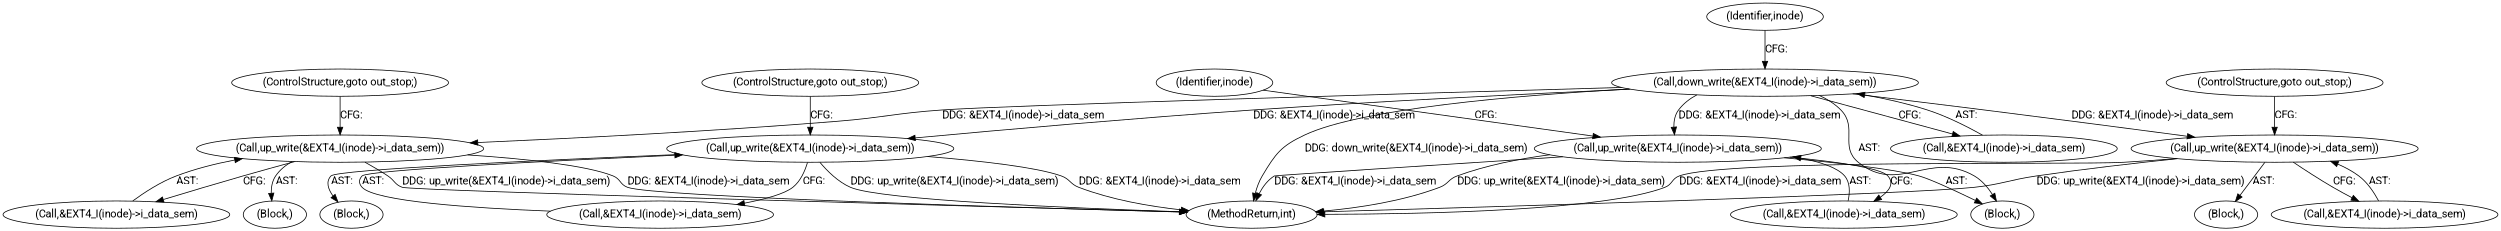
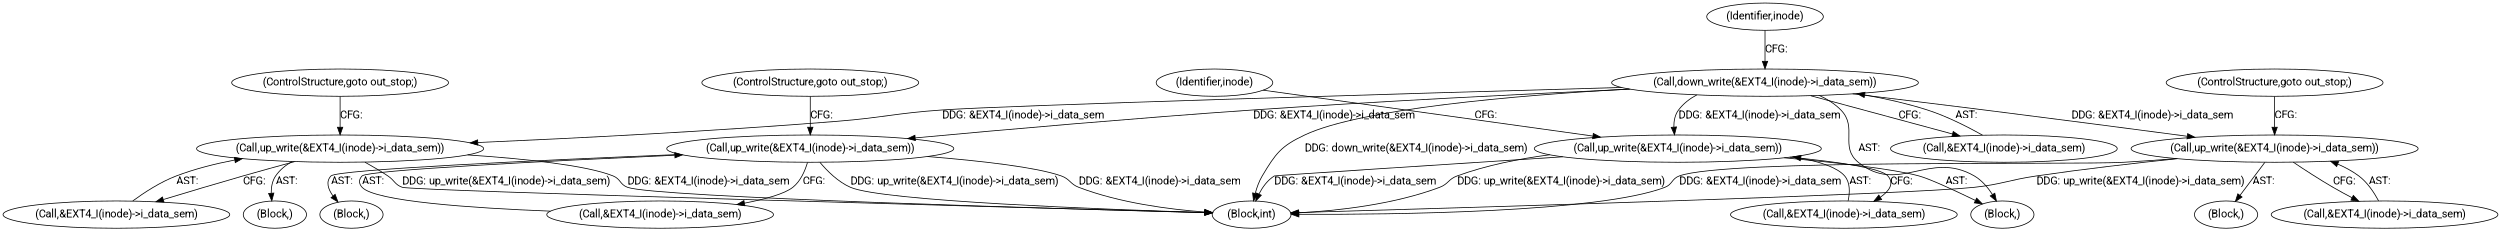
node "(MethodReturn,int)": label "(MethodReturn,int)" -> "(Block,int)"
